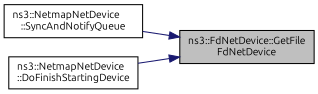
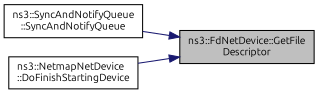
node "ns3::NetmapNetDevice ::SyncAndNotifyQueue": label "ns3::NetmapNetDevice ::SyncAndNotifyQueue" -> "ns3::SyncAndNotifyQueue ::SyncAndNotifyQueue"
node "ns3::FdNetDevice::GetFile FdNetDevice": label "ns3::FdNetDevice::GetFile FdNetDevice" -> "ns3::FdNetDevice::GetFile Descriptor"
